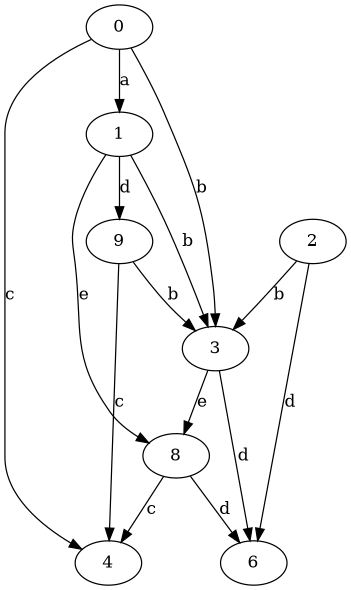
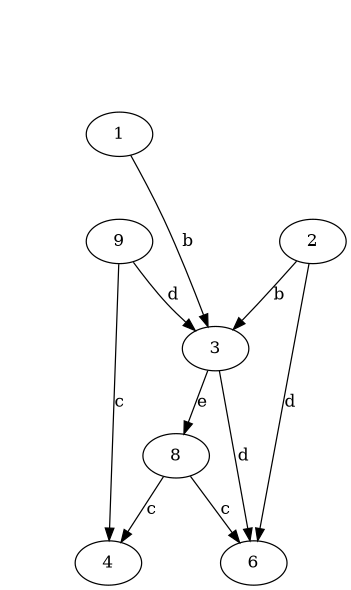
node "0": removed
edge "1" -> "9": removed, label "d"
edge "9" -> "3": label "b" -> "d"
edge "1" -> "8": removed, label "e"
edge "8" -> "6": label "d" -> "c"
